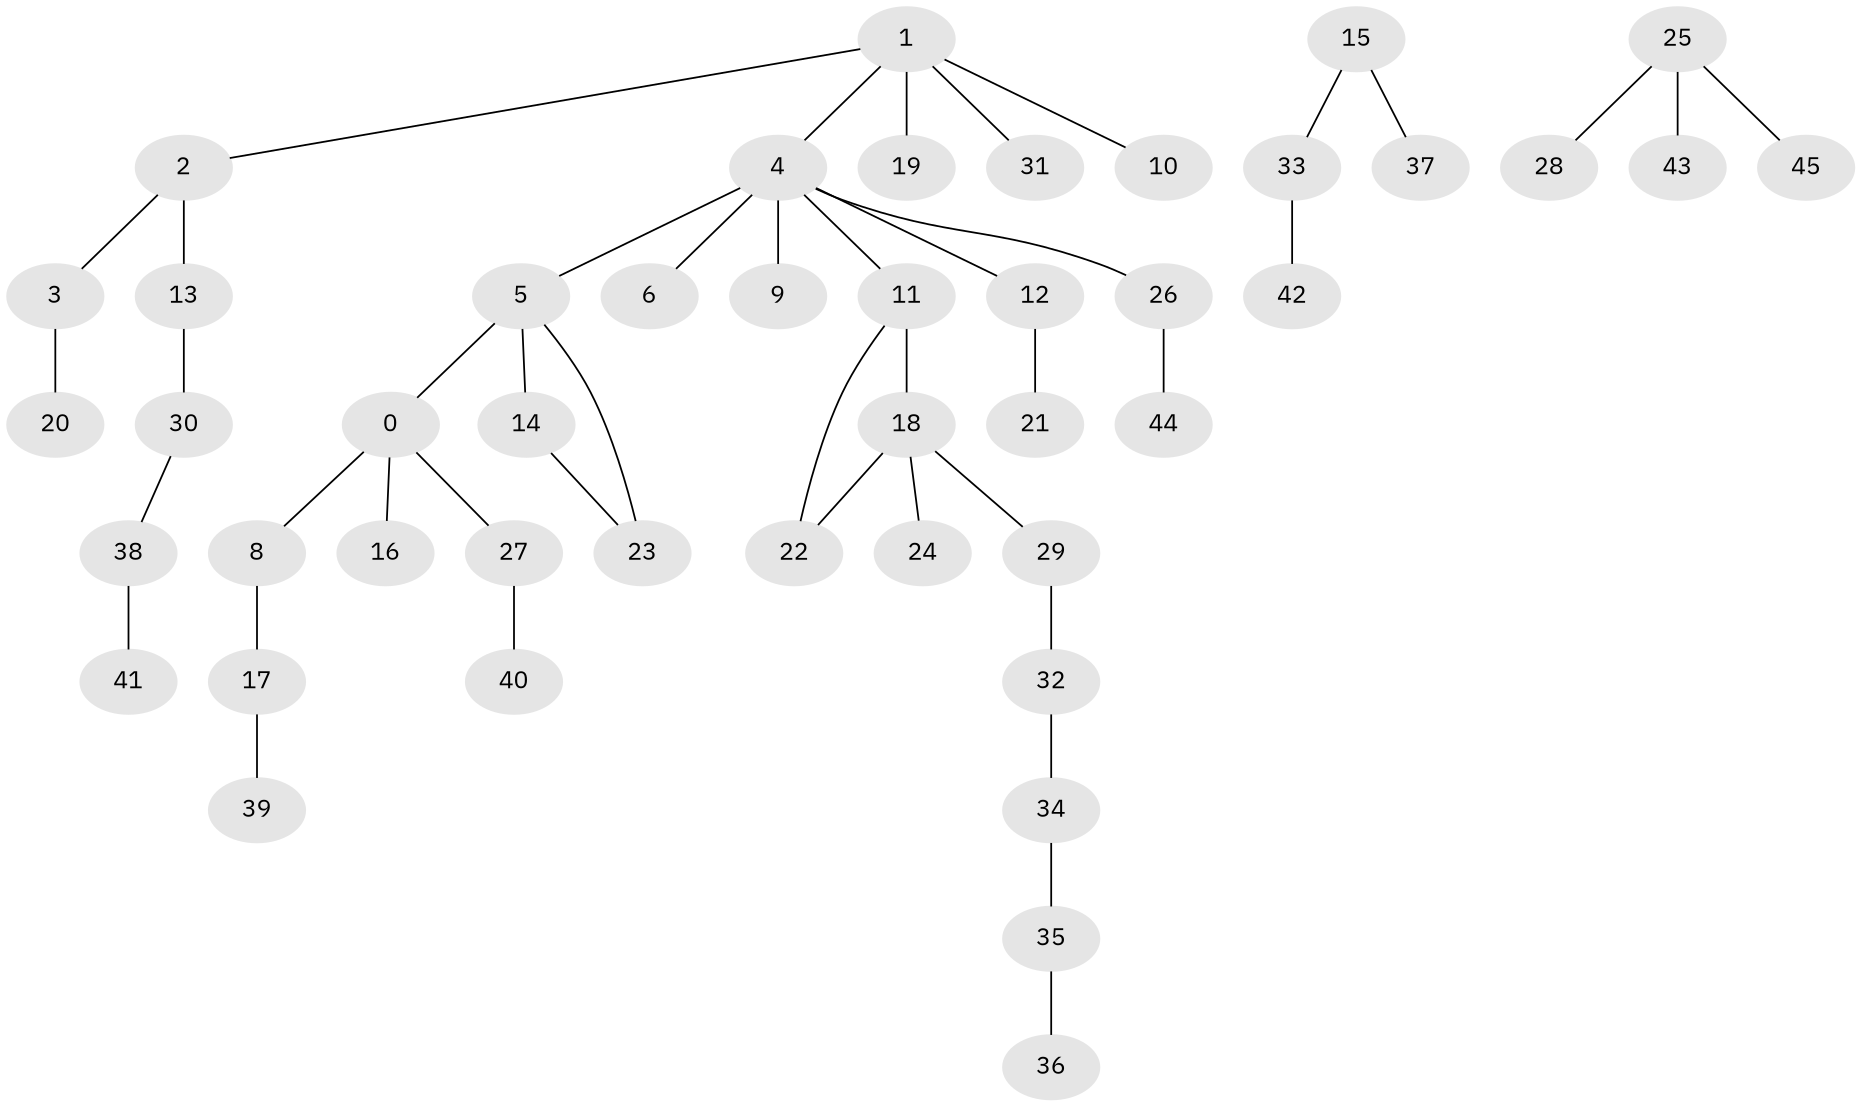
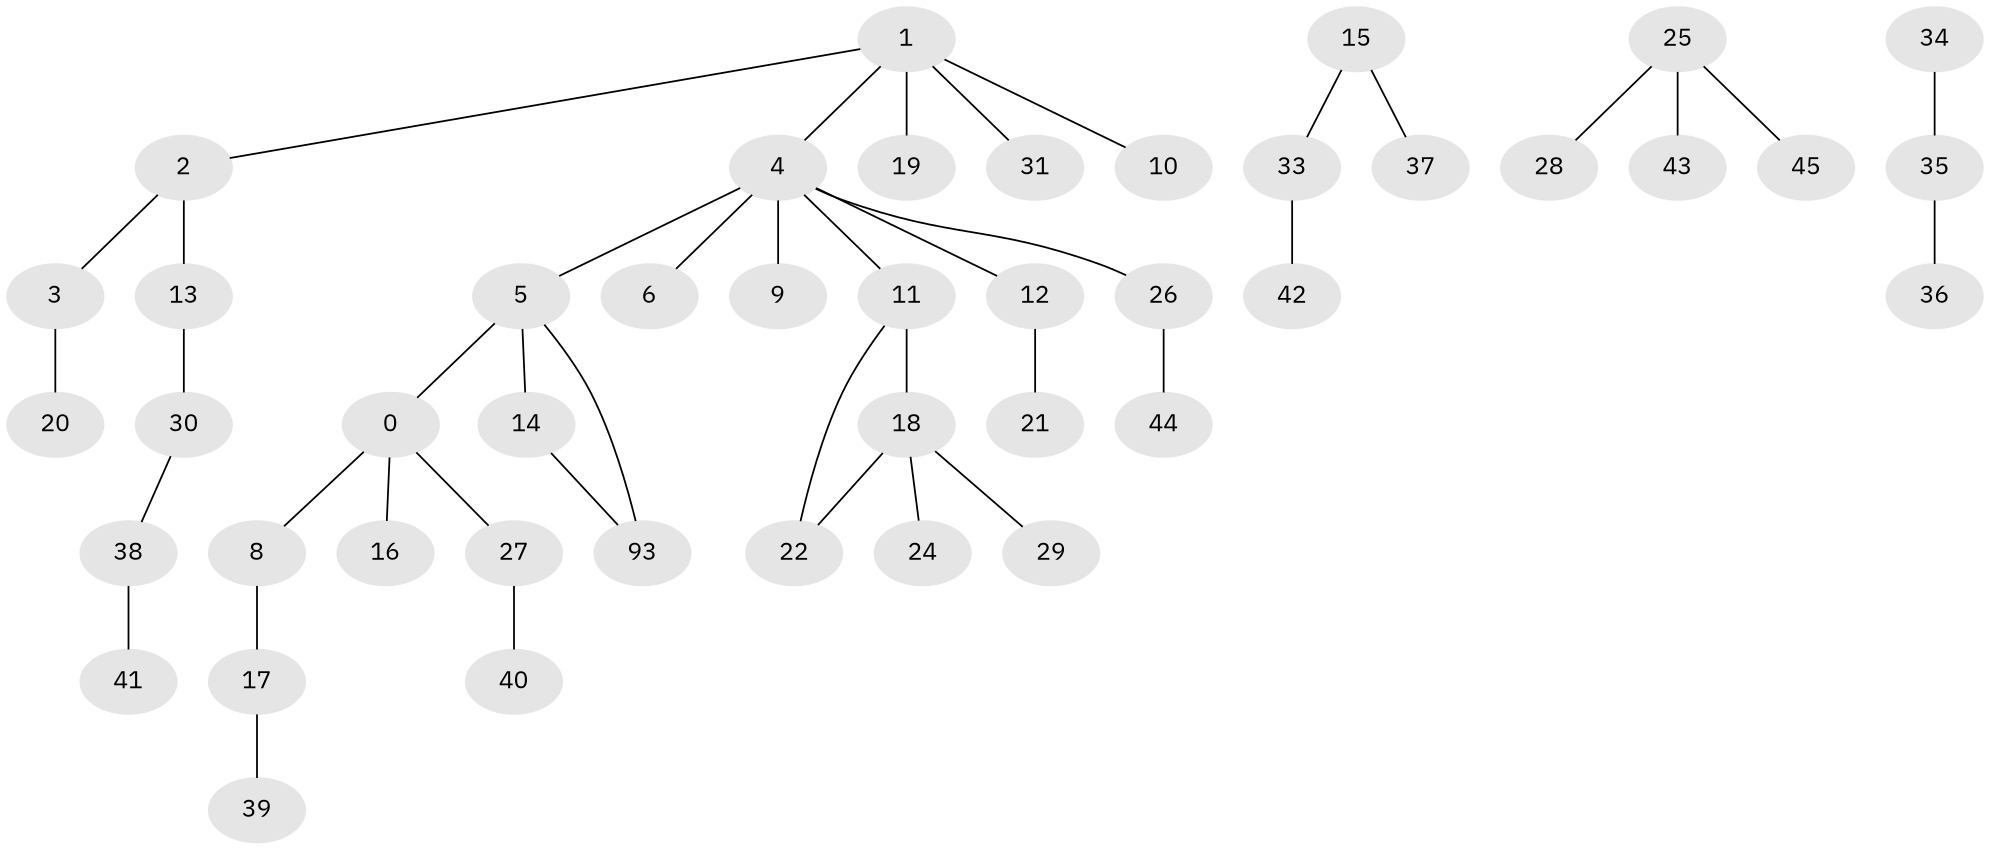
node "23": label "23" -> "93"
node "32": removed
